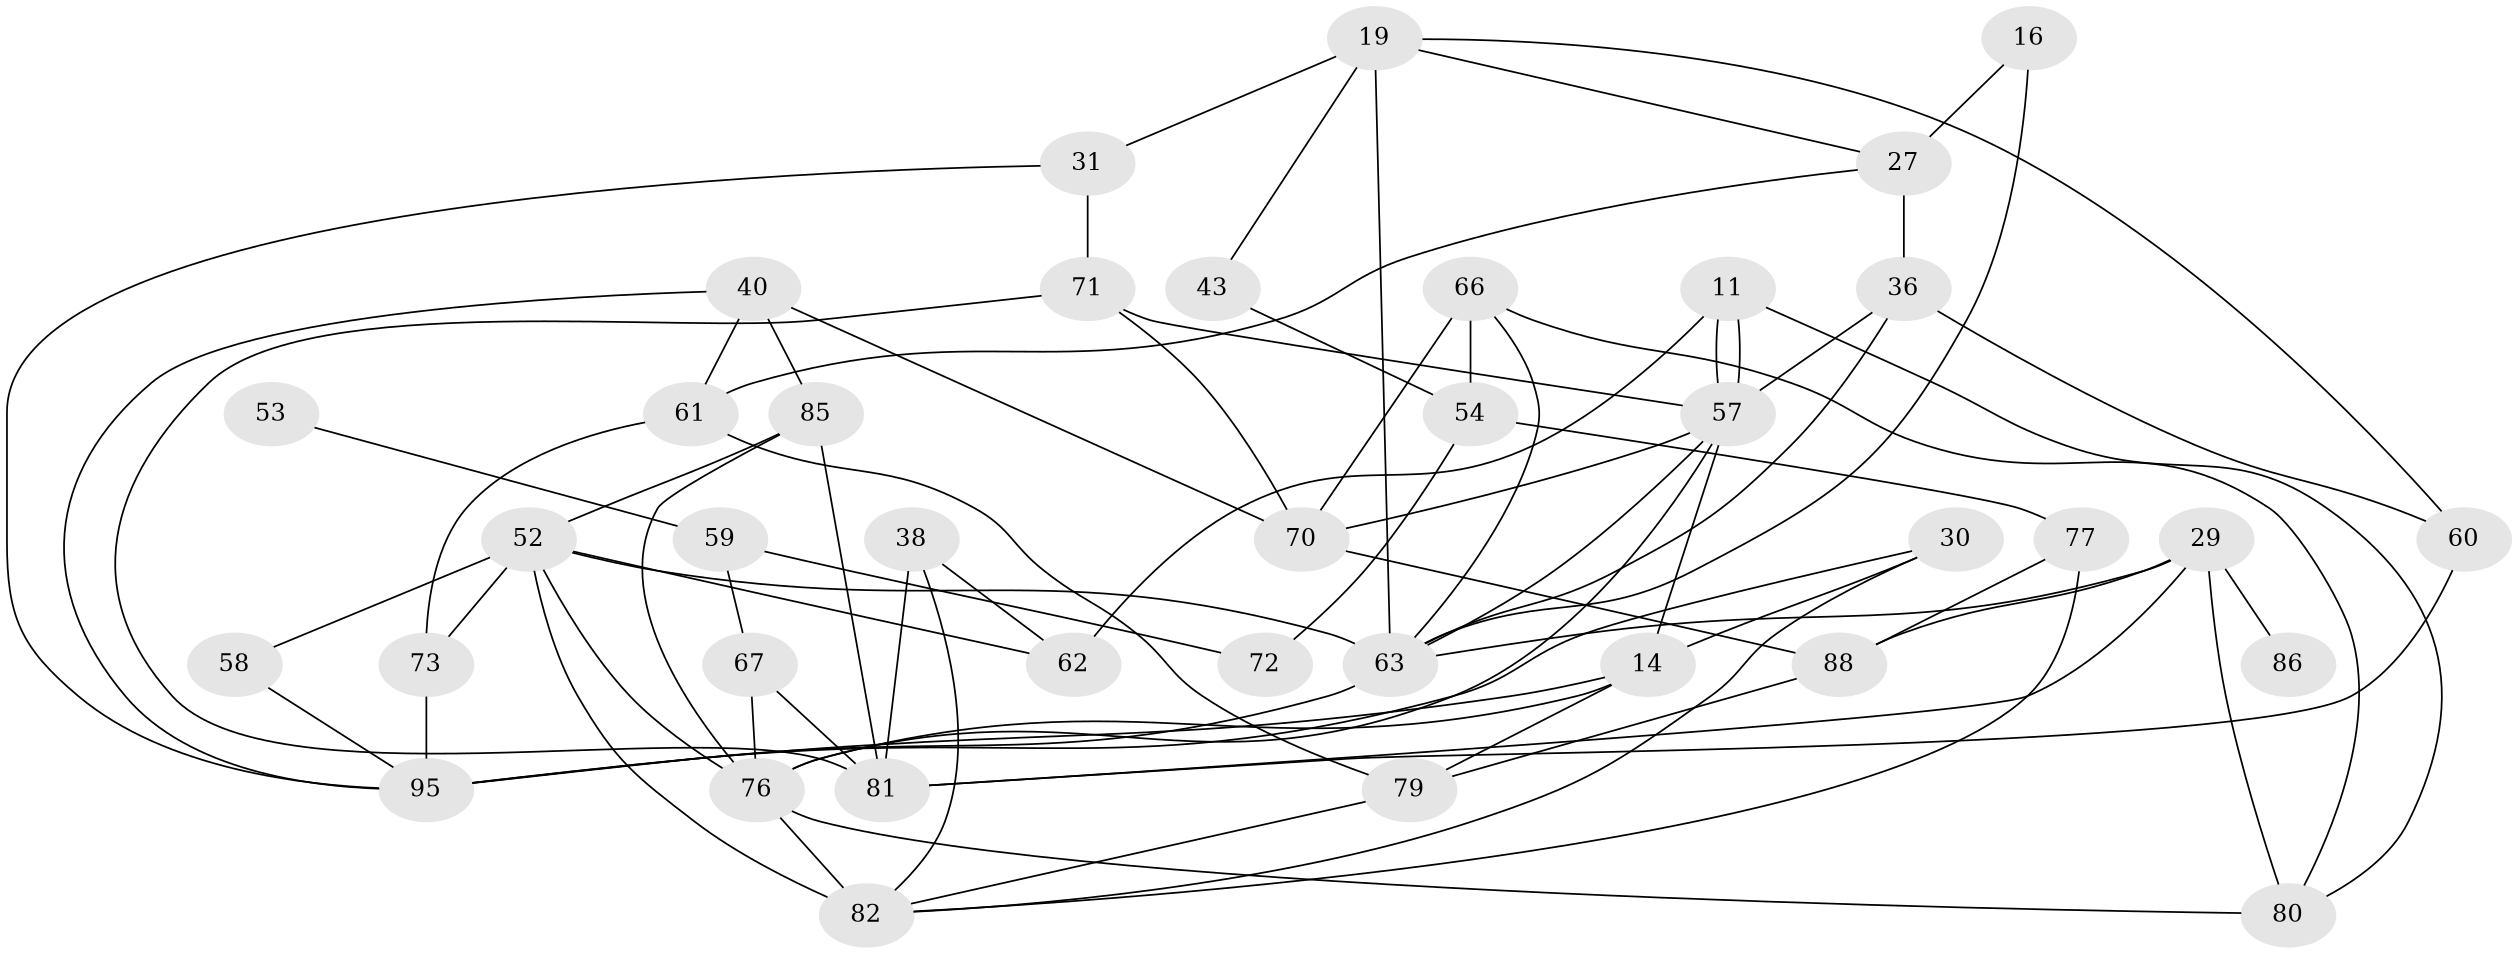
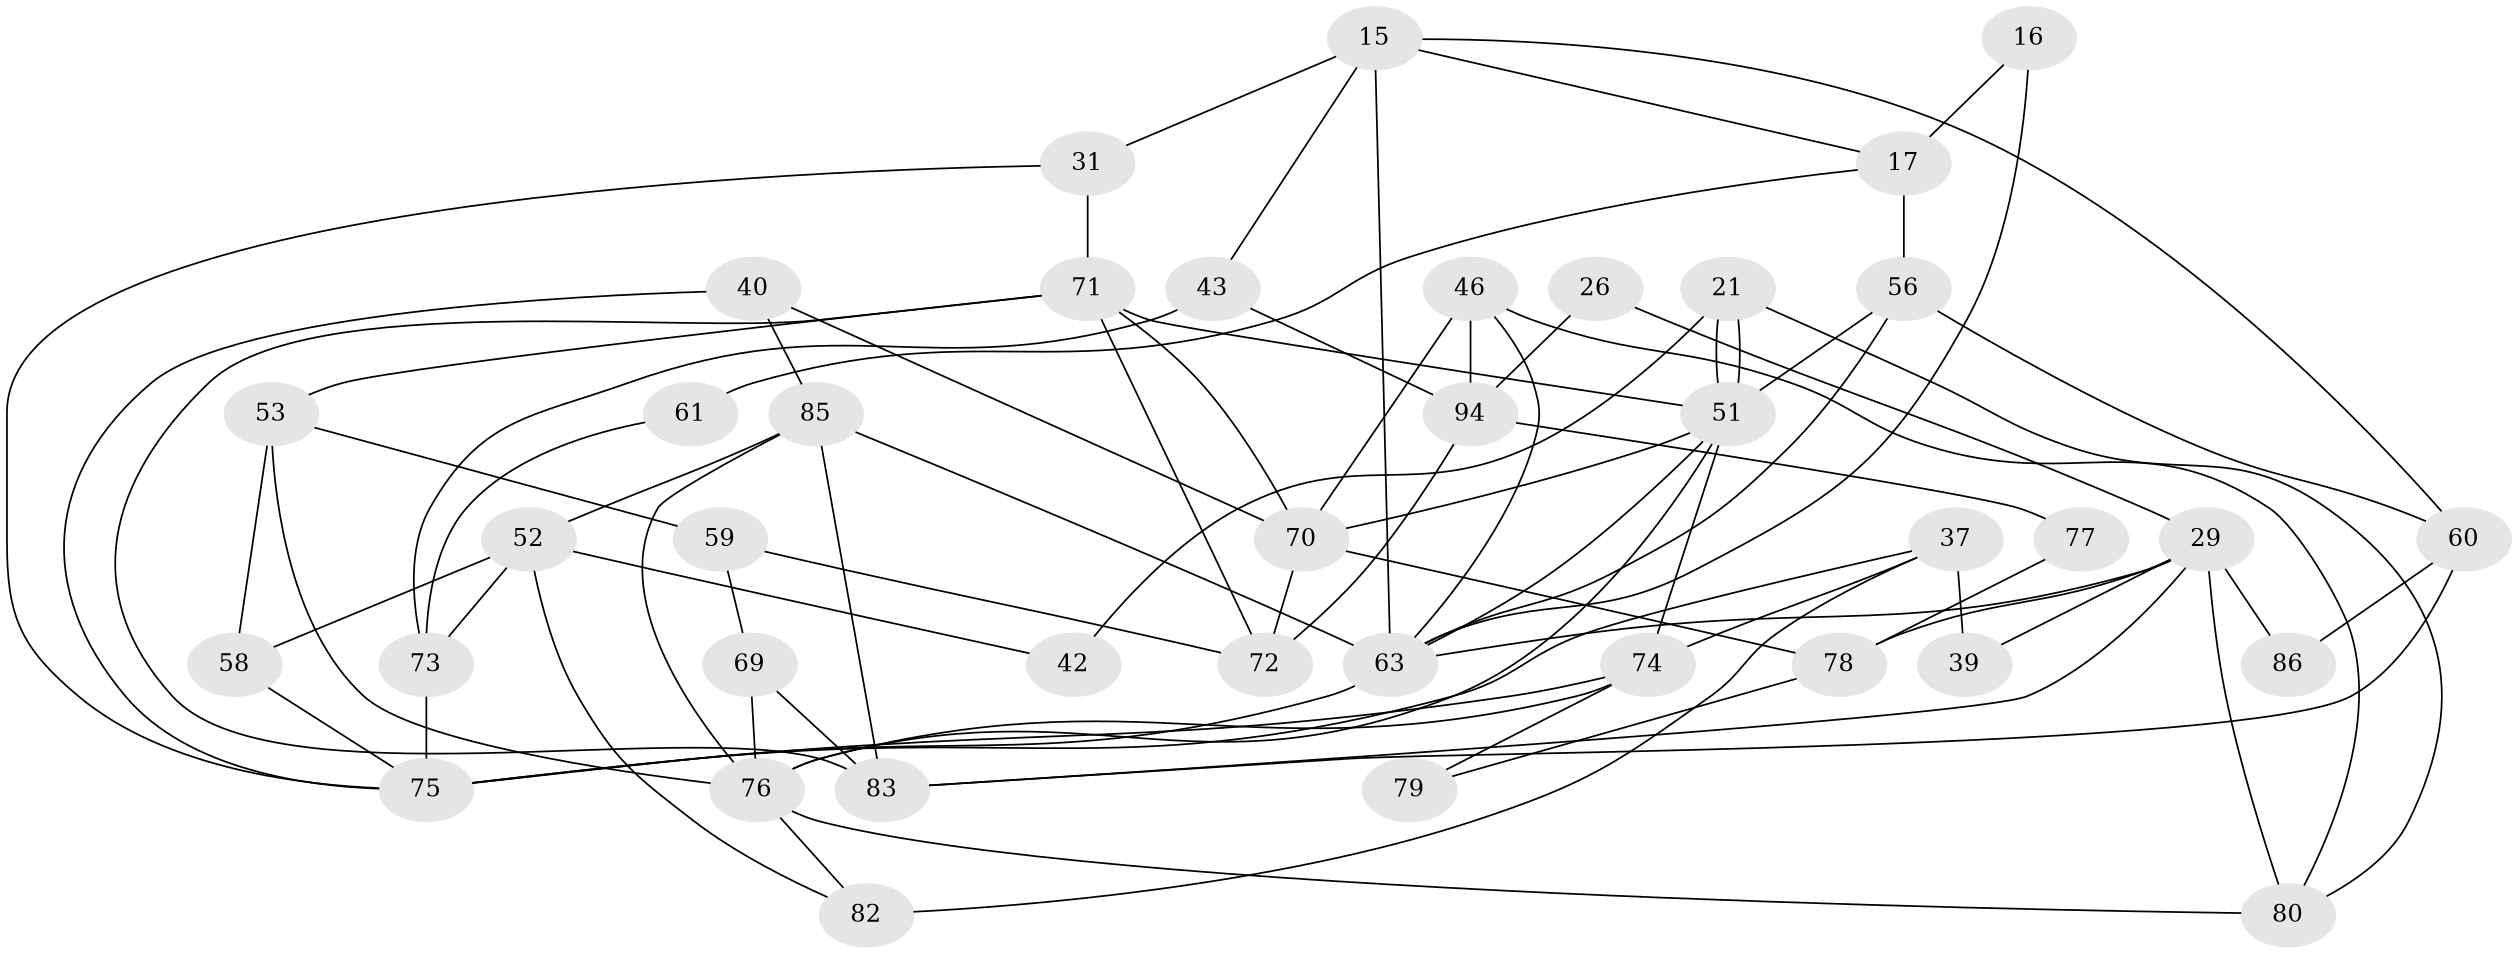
node "19": label "19" -> "15"
node "27": label "27" -> "17"
node "66": label "66" -> "46"
node "26": added
node "11": label "11" -> "21"
node "36": label "36" -> "56"
edge "71" -- "53": added
edge "40" -- "61": removed
edge "43" -- "73": added
node "54": label "54" -> "94"
node "57": label "57" -> "51"
edge "71" -- "72": added
edge "53" -- "58": added
node "38": removed
node "30": label "30" -> "37"
edge "61" -- "79": removed
edge "52" -- "63": now "85" -- "63"
edge "70" -- "72": added
edge "60" -- "86": added
node "67": label "67" -> "69"
node "62": label "62" -> "42"
node "14": label "14" -> "74"
node "88": label "88" -> "78"
node "39": added
edge "52" -- "76": now "53" -- "76"
node "95": label "95" -> "75"
node "81": label "81" -> "83"
edge "77" -- "82": removed
edge "79" -- "82": removed
